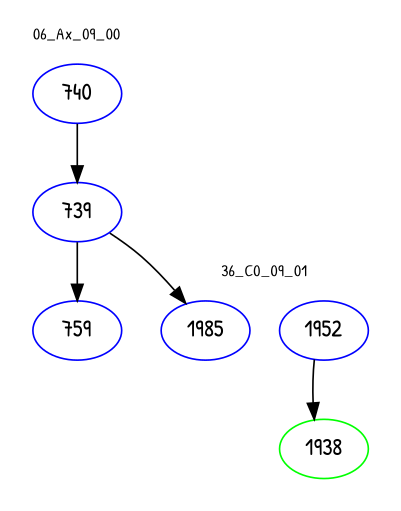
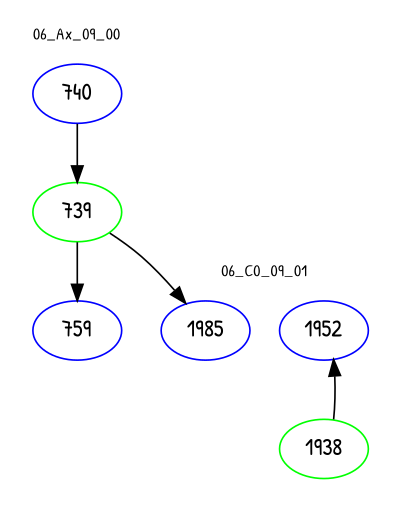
node "739": color blue -> green
cluster "36_C0_09_01": label "36_C0_09_01" -> "06_C0_09_01"
edge "1952" -> "1938": reversed
